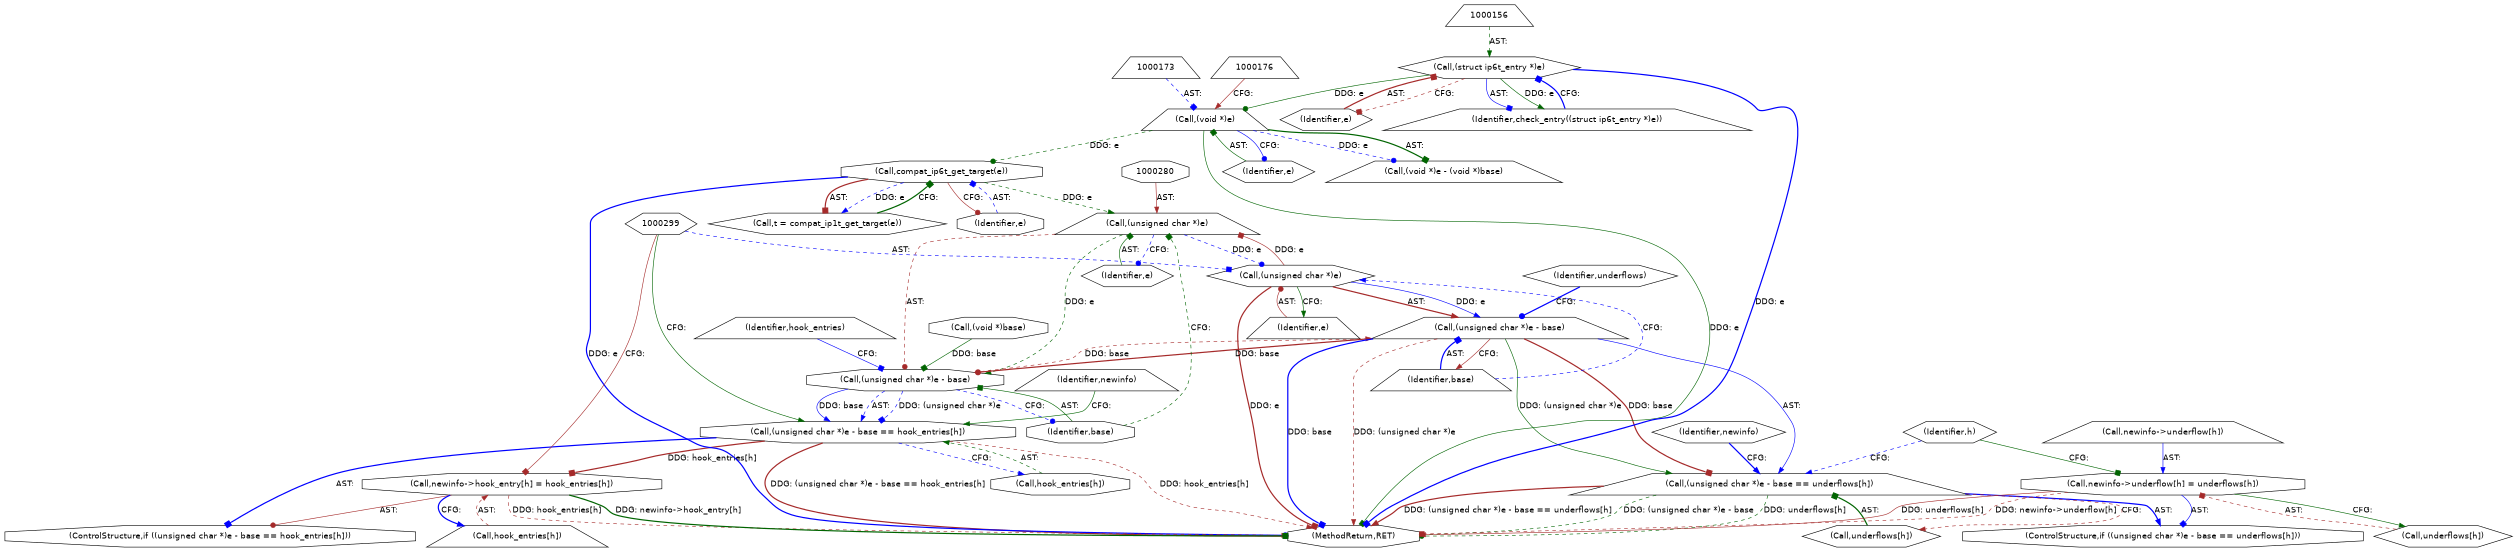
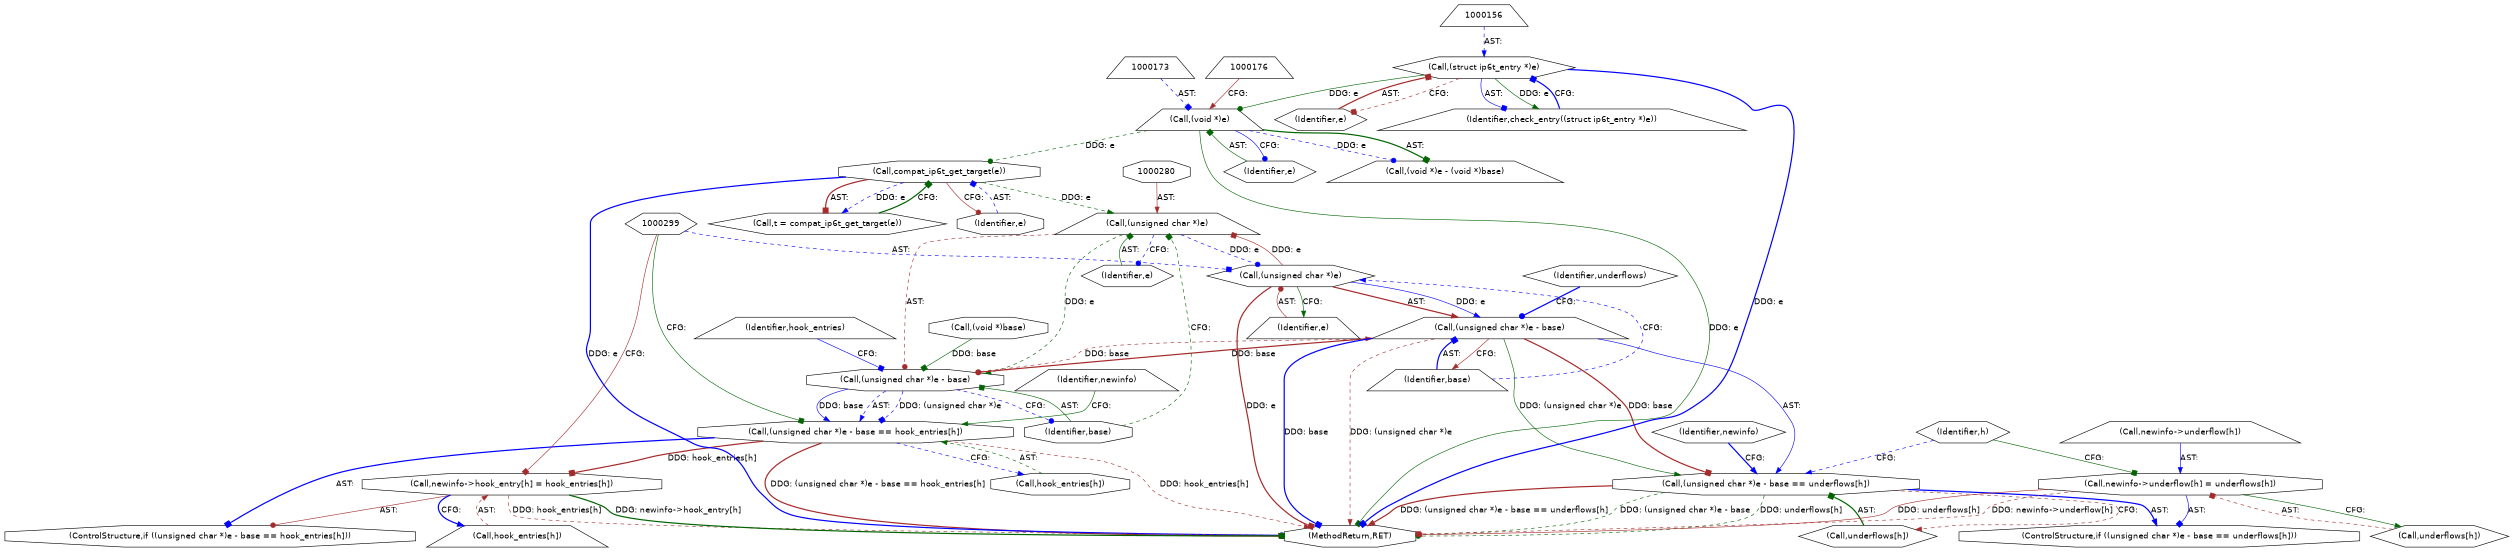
edge "1000156" -> "(Call,(struct ip6t_entry *)e)": color darkgreen -> blue
node "(Call,t = compat_ip1t_get_target(e))": label "(Call,t = compat_ip1t_get_target(e))" -> "(Call,t = compat_ip6t_get_target(e))"
edge "1000299" -> "(Call,(unsigned char *)e - base == hook_entries[h])": arrowhead normal -> box
node "(Call,(unsigned char *)e - base == underflows[h])": shape trapezium -> octagon
